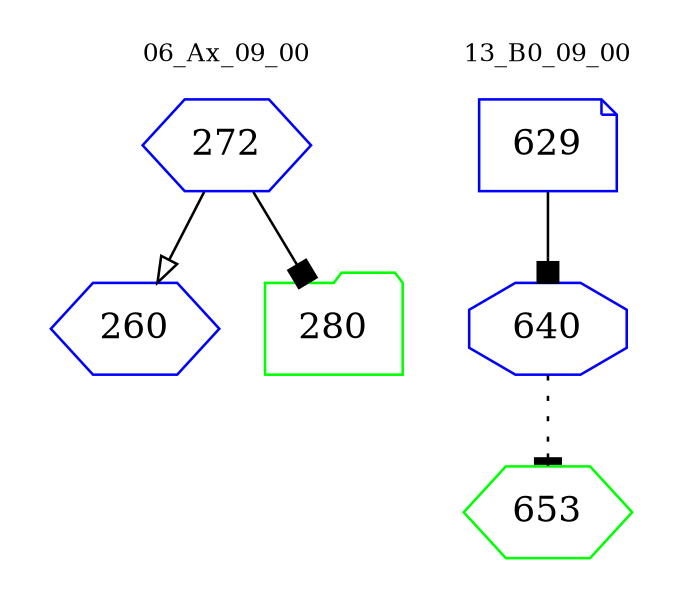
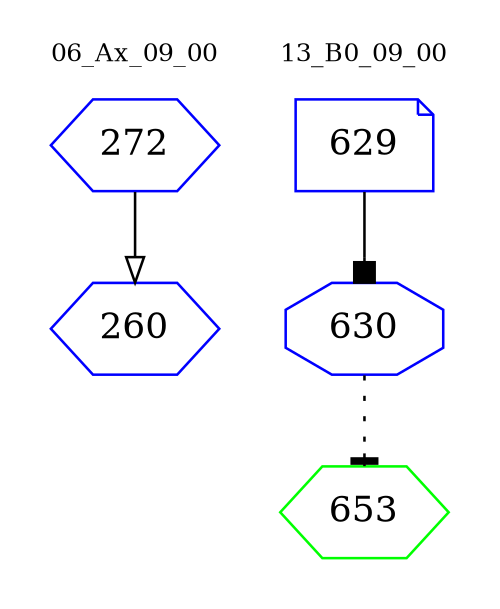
node "280": removed
node "640": label "640" -> "630"
